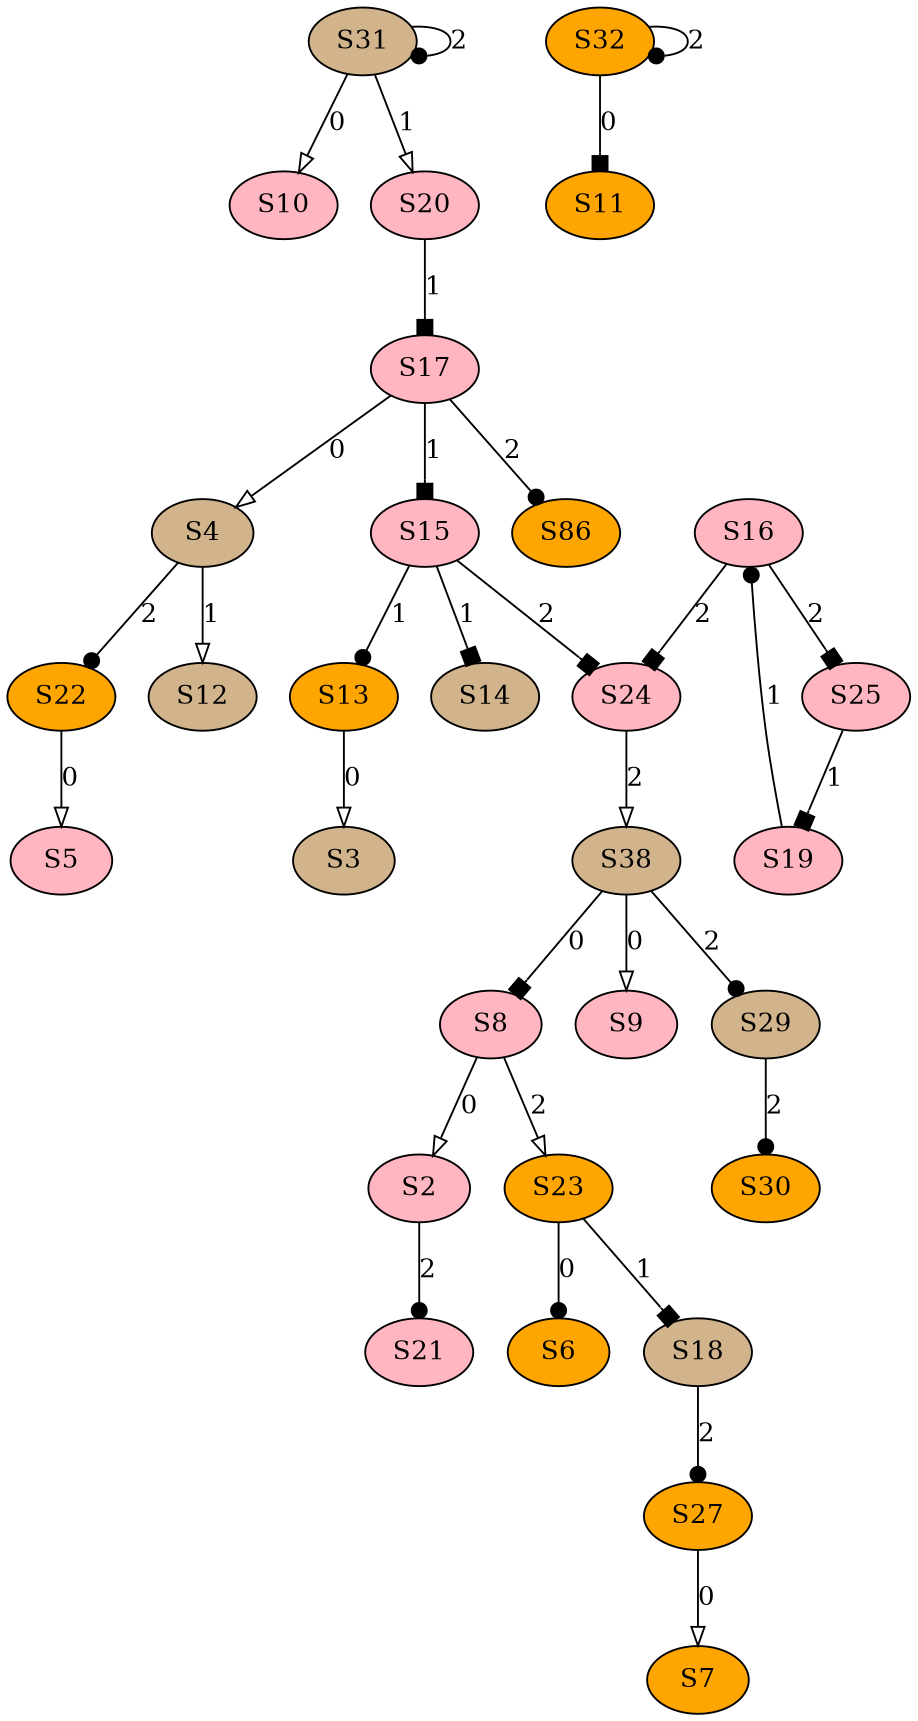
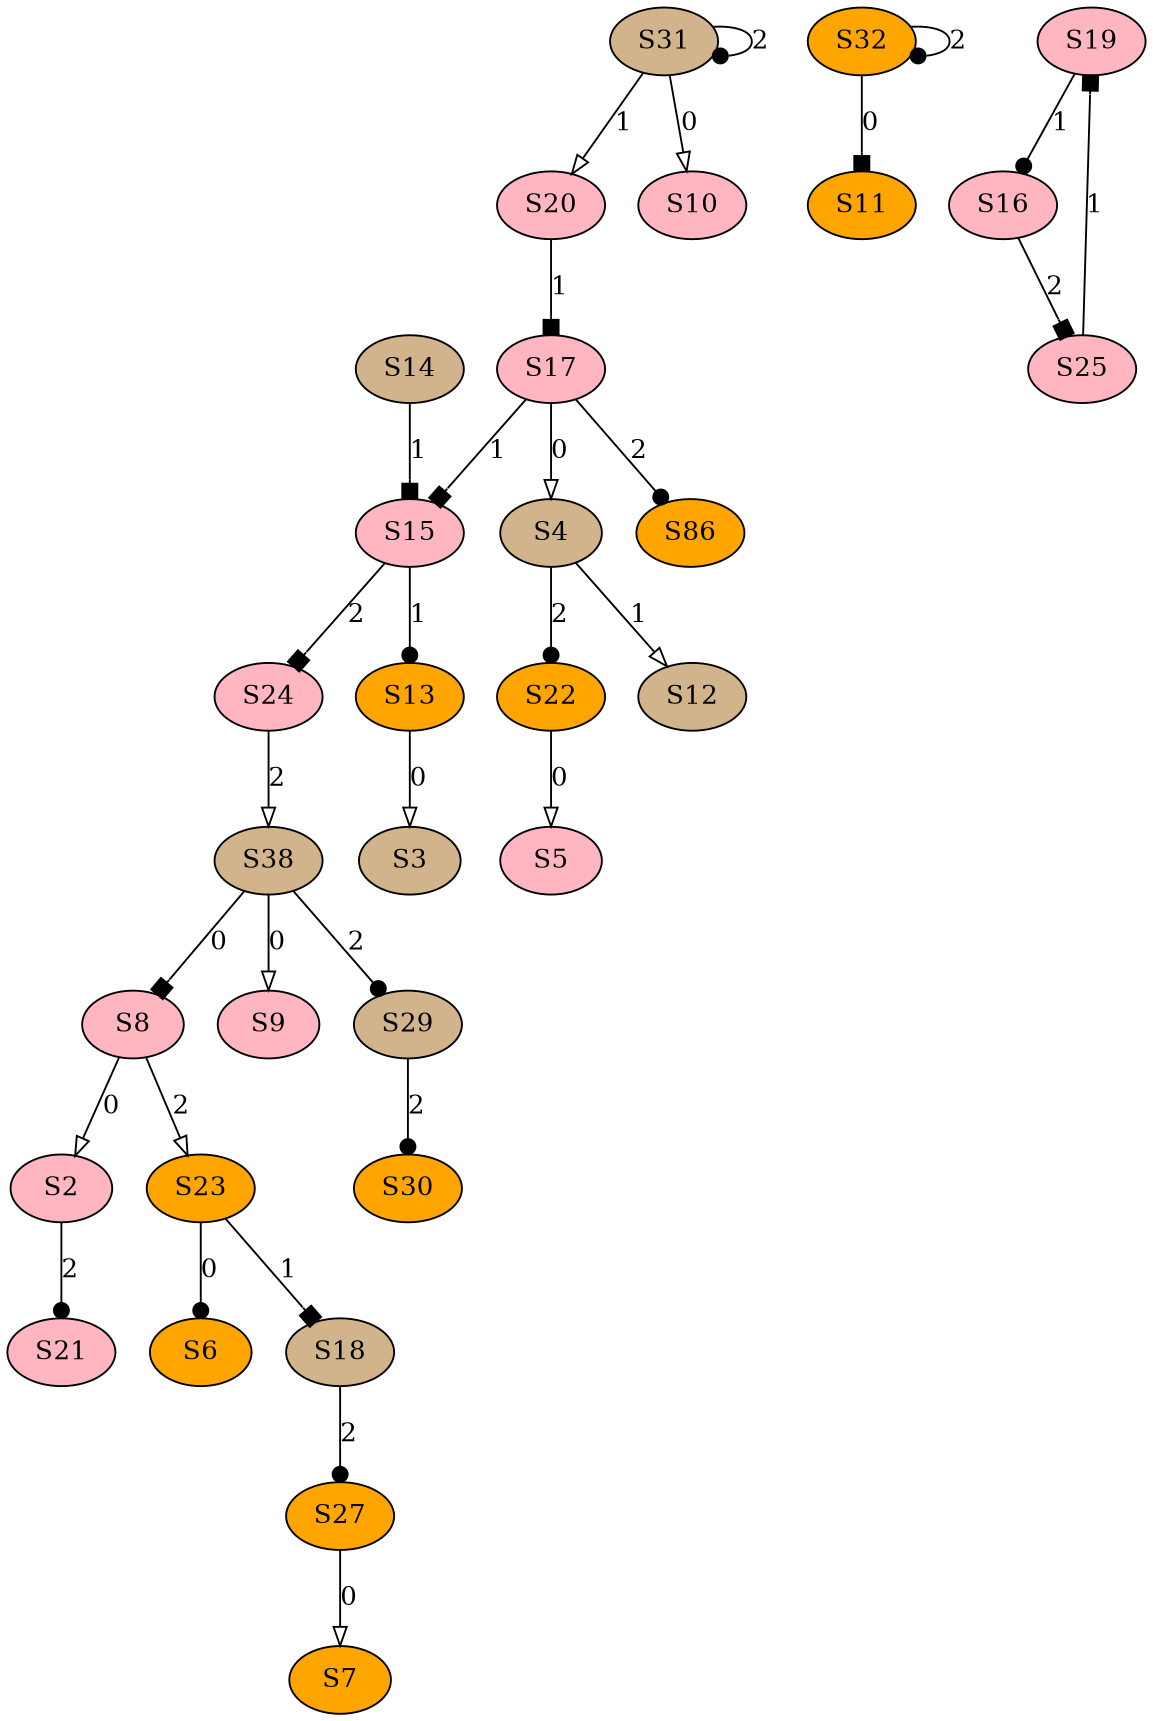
edge "S15" -> "S14": reversed
edge "S16" -> "S24": removed, label "2"
